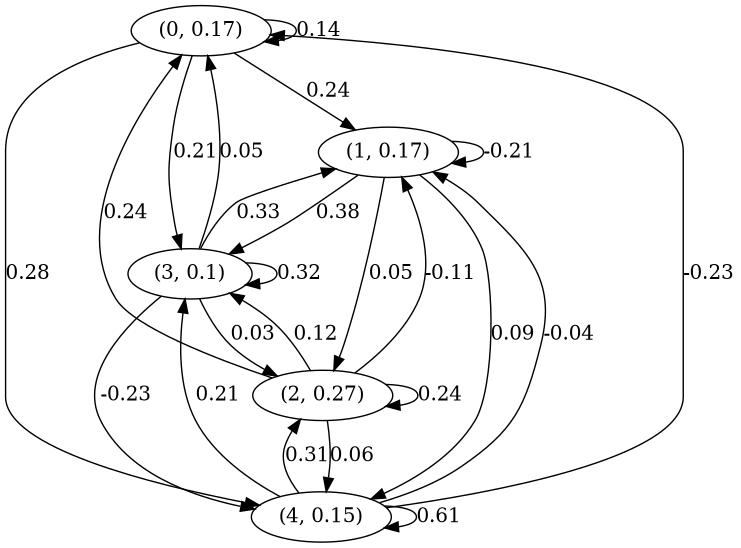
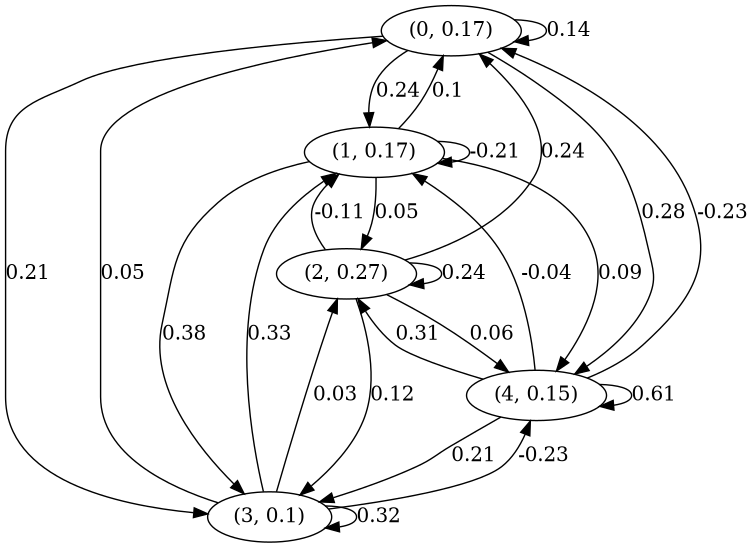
edge "(1, 0.17)" -> "(0, 0.17)": added, label "0.1"
